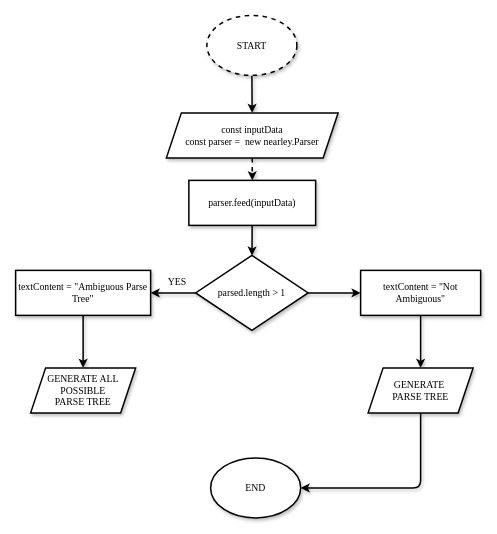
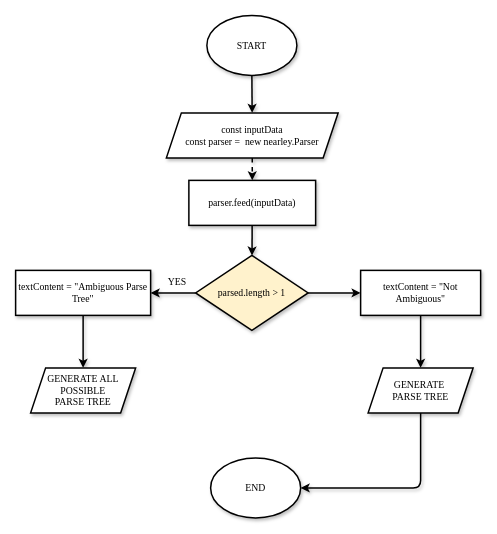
node "START": style dashed -> solid
node "parsed.length > 1": fillcolor #ffffff -> #fff2cc
